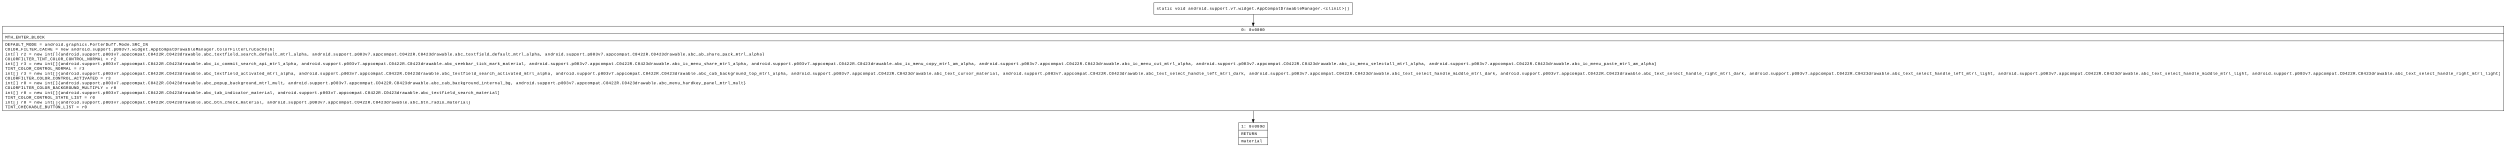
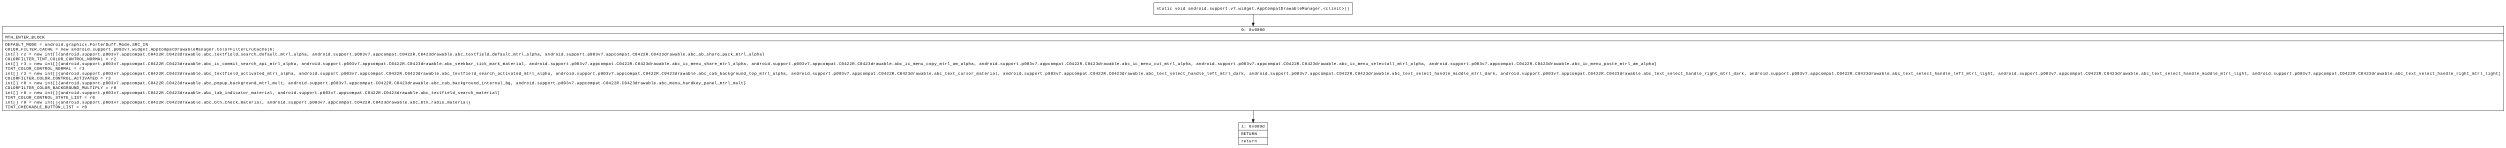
node "1: 0x009d": text "material" -> "return"
